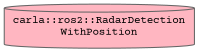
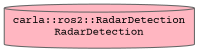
node "carla::ros2::RadarDetection WithPosition": label "carla::ros2::RadarDetection WithPosition" -> "carla::ros2::RadarDetection RadarDetection"
